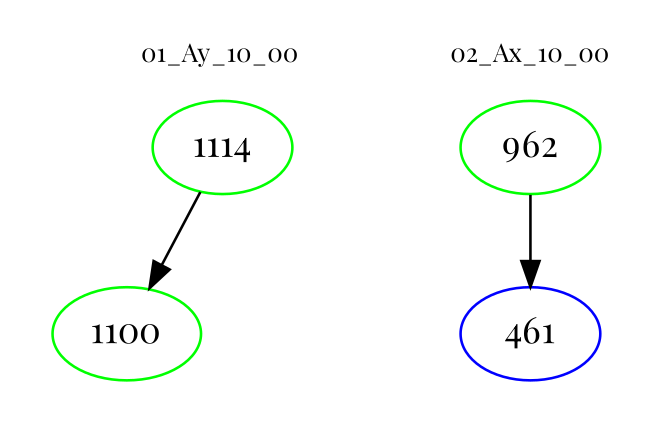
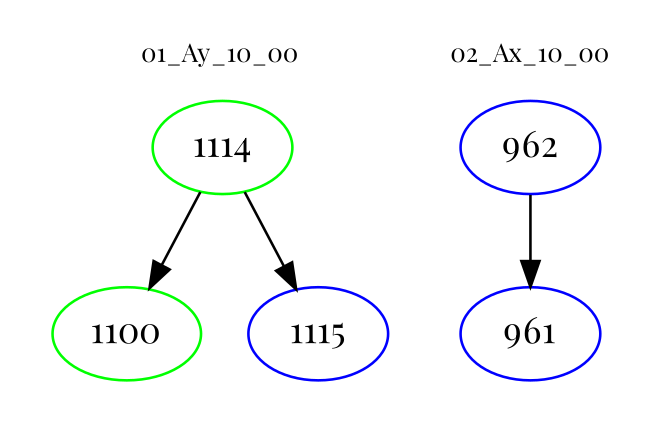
node "962": color green -> blue
node "1115": added
node "461": label "461" -> "961"
